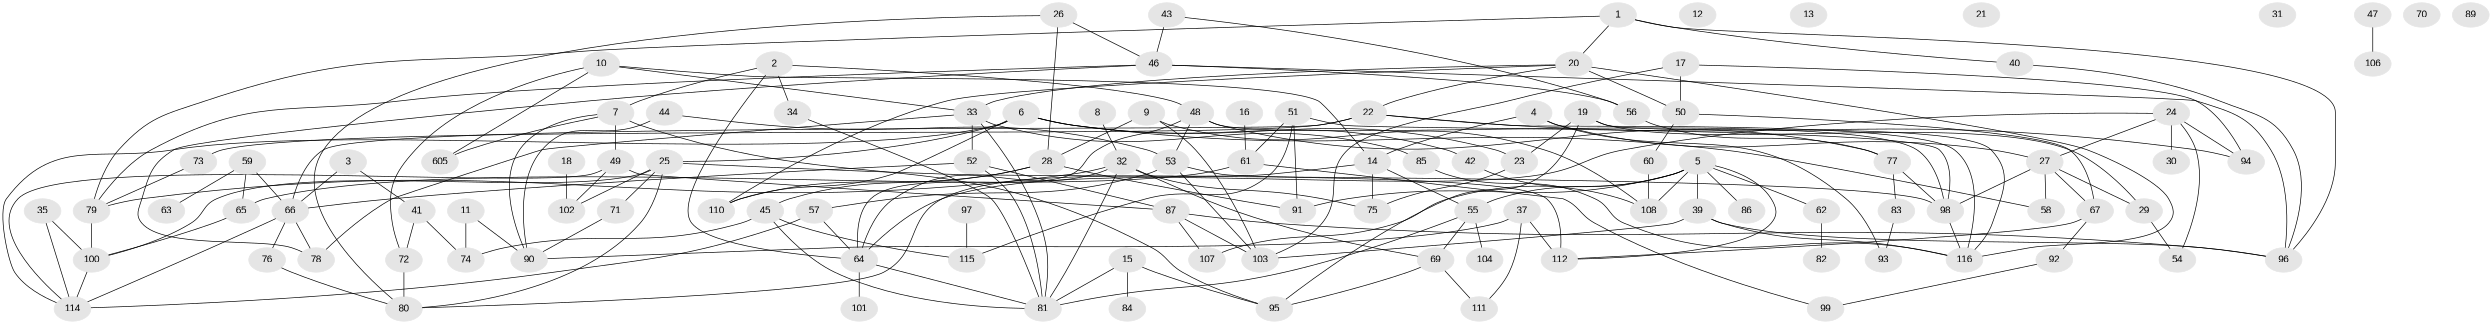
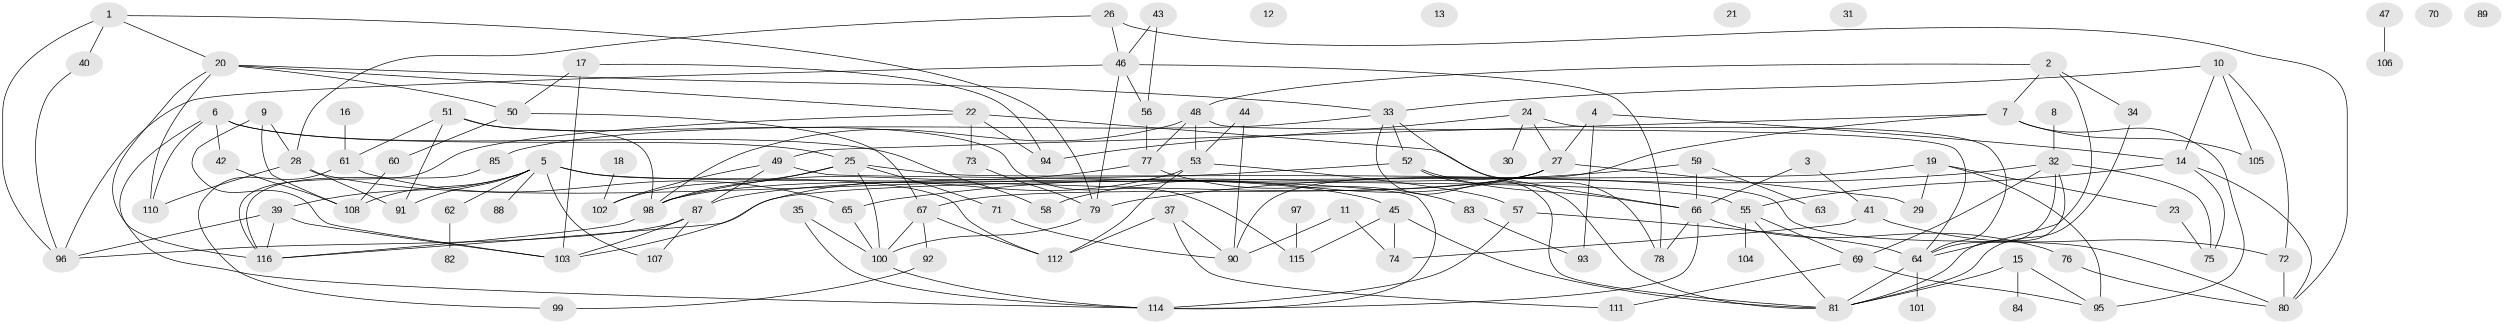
edge "6" -- "23": removed
node "605": label "605" -> "105"
node "86": label "86" -> "88"
edge "67" -- "100": added
node "54": removed
